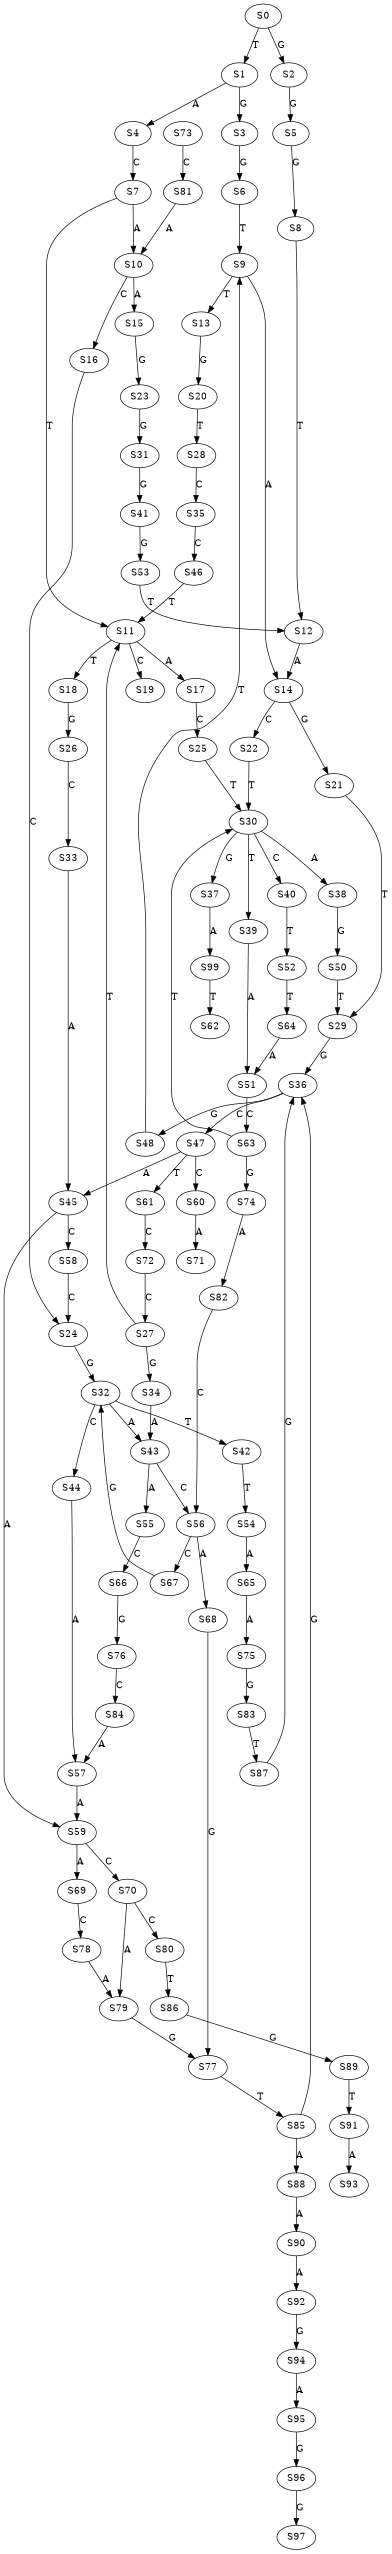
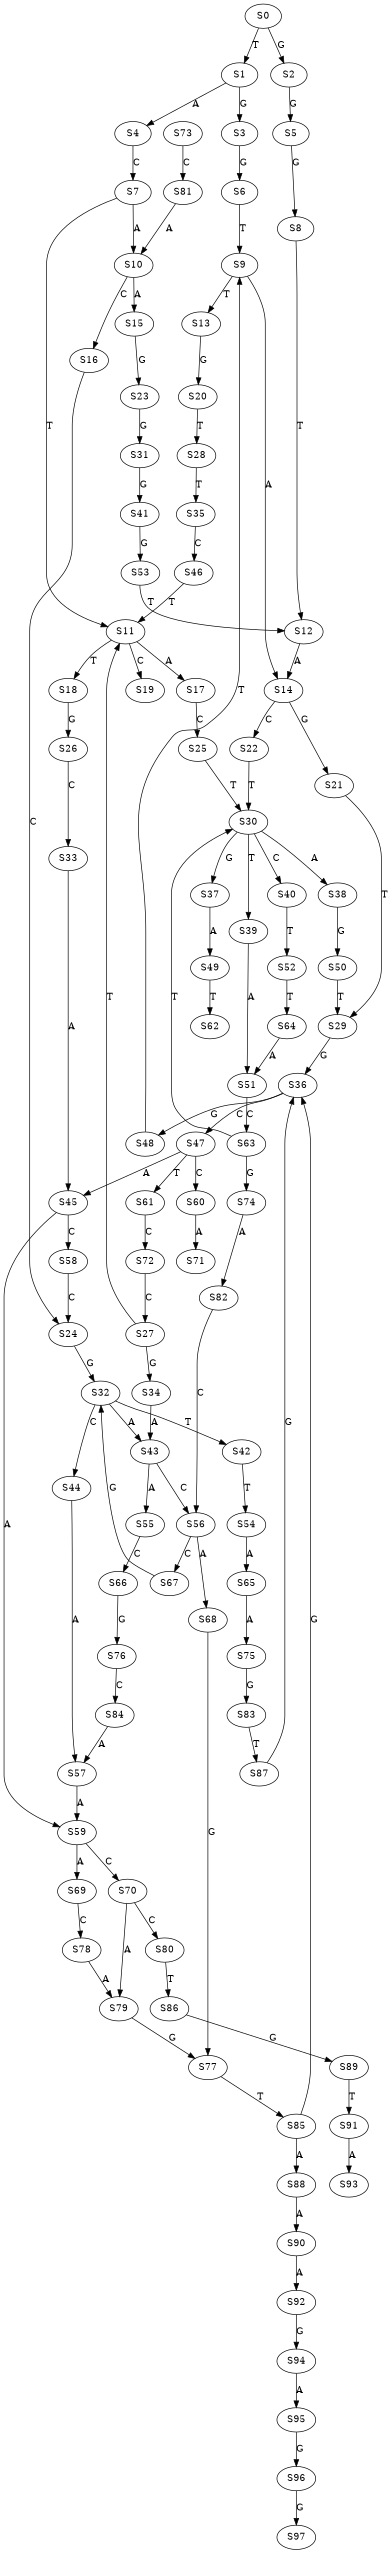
edge "S28" -> "S35": label "C" -> "T"
node "S99": label "S99" -> "S49"
